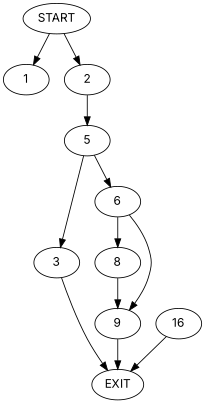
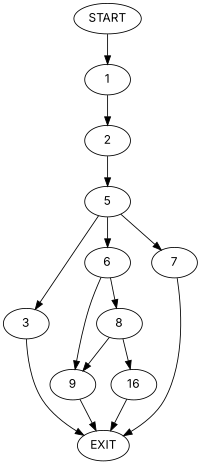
edge "START" -> "2": now "1" -> "2"
node "7": added
edge "8" -> "16": added
